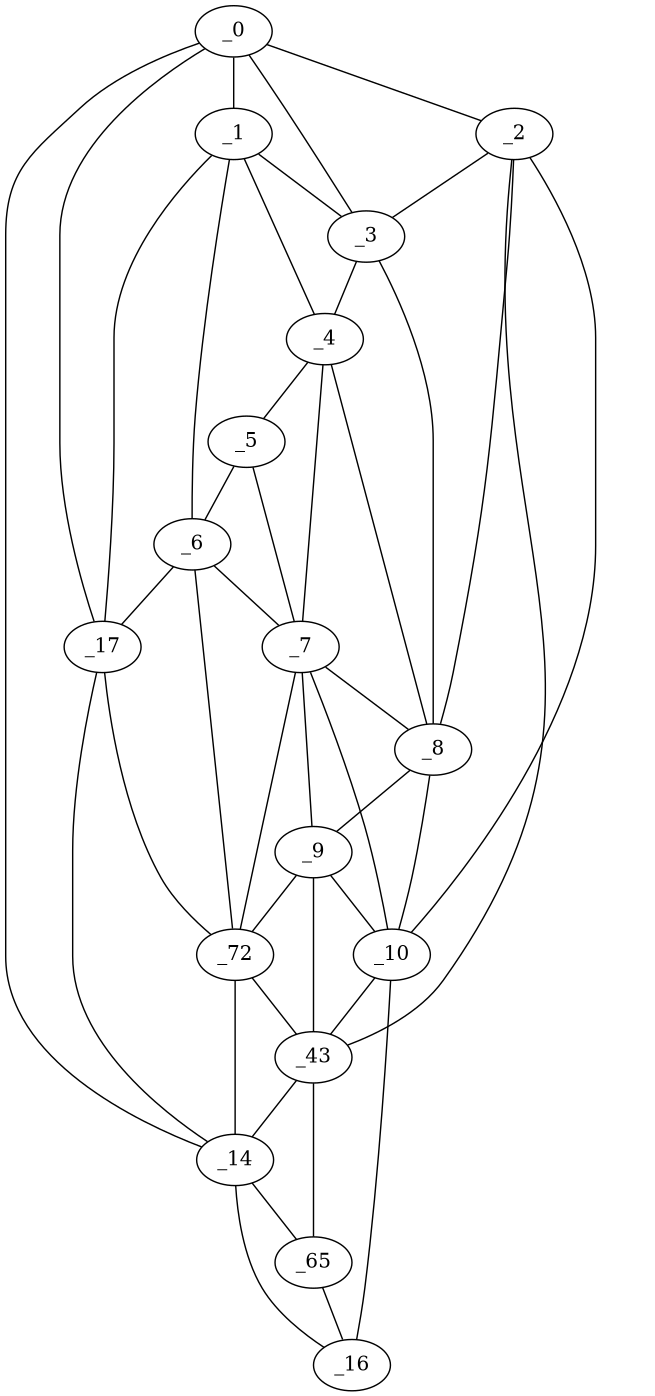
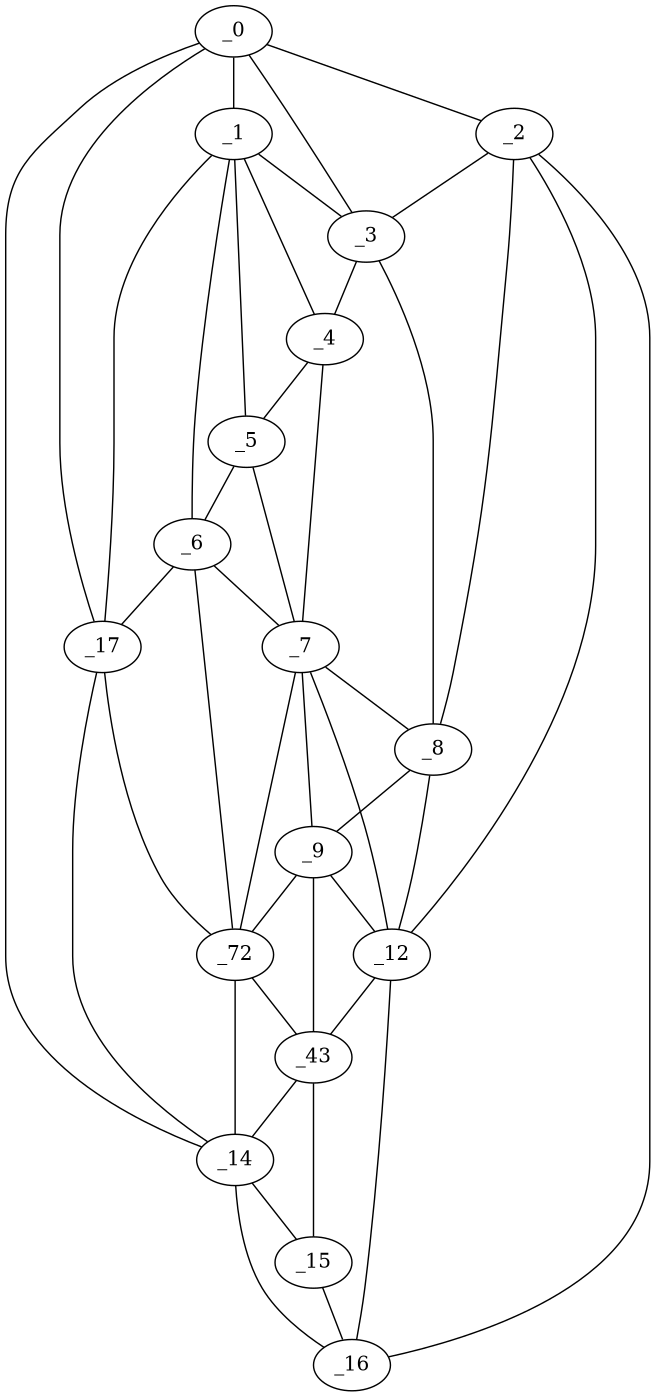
edge "_1" -- "_5": added
edge "_4" -- "_8": removed
edge "_2" -- "_43": now "_2" -- "_16"
node "_10": label "_10" -> "_12"
node "_65": label "_65" -> "_15"
